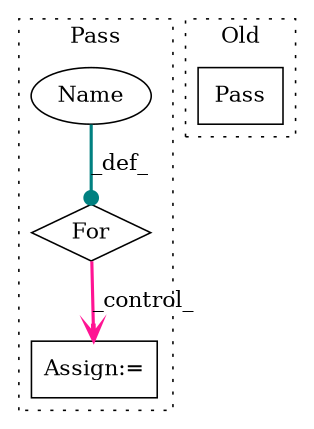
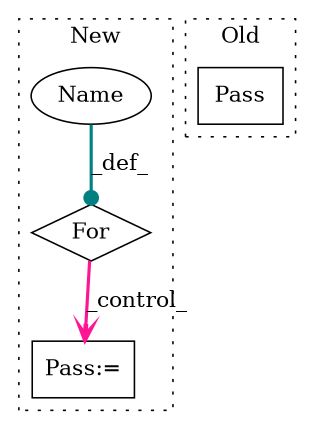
cluster "Pass": label "Pass" -> "New"
node "Assign:=": label "Assign:=" -> "Pass:="
